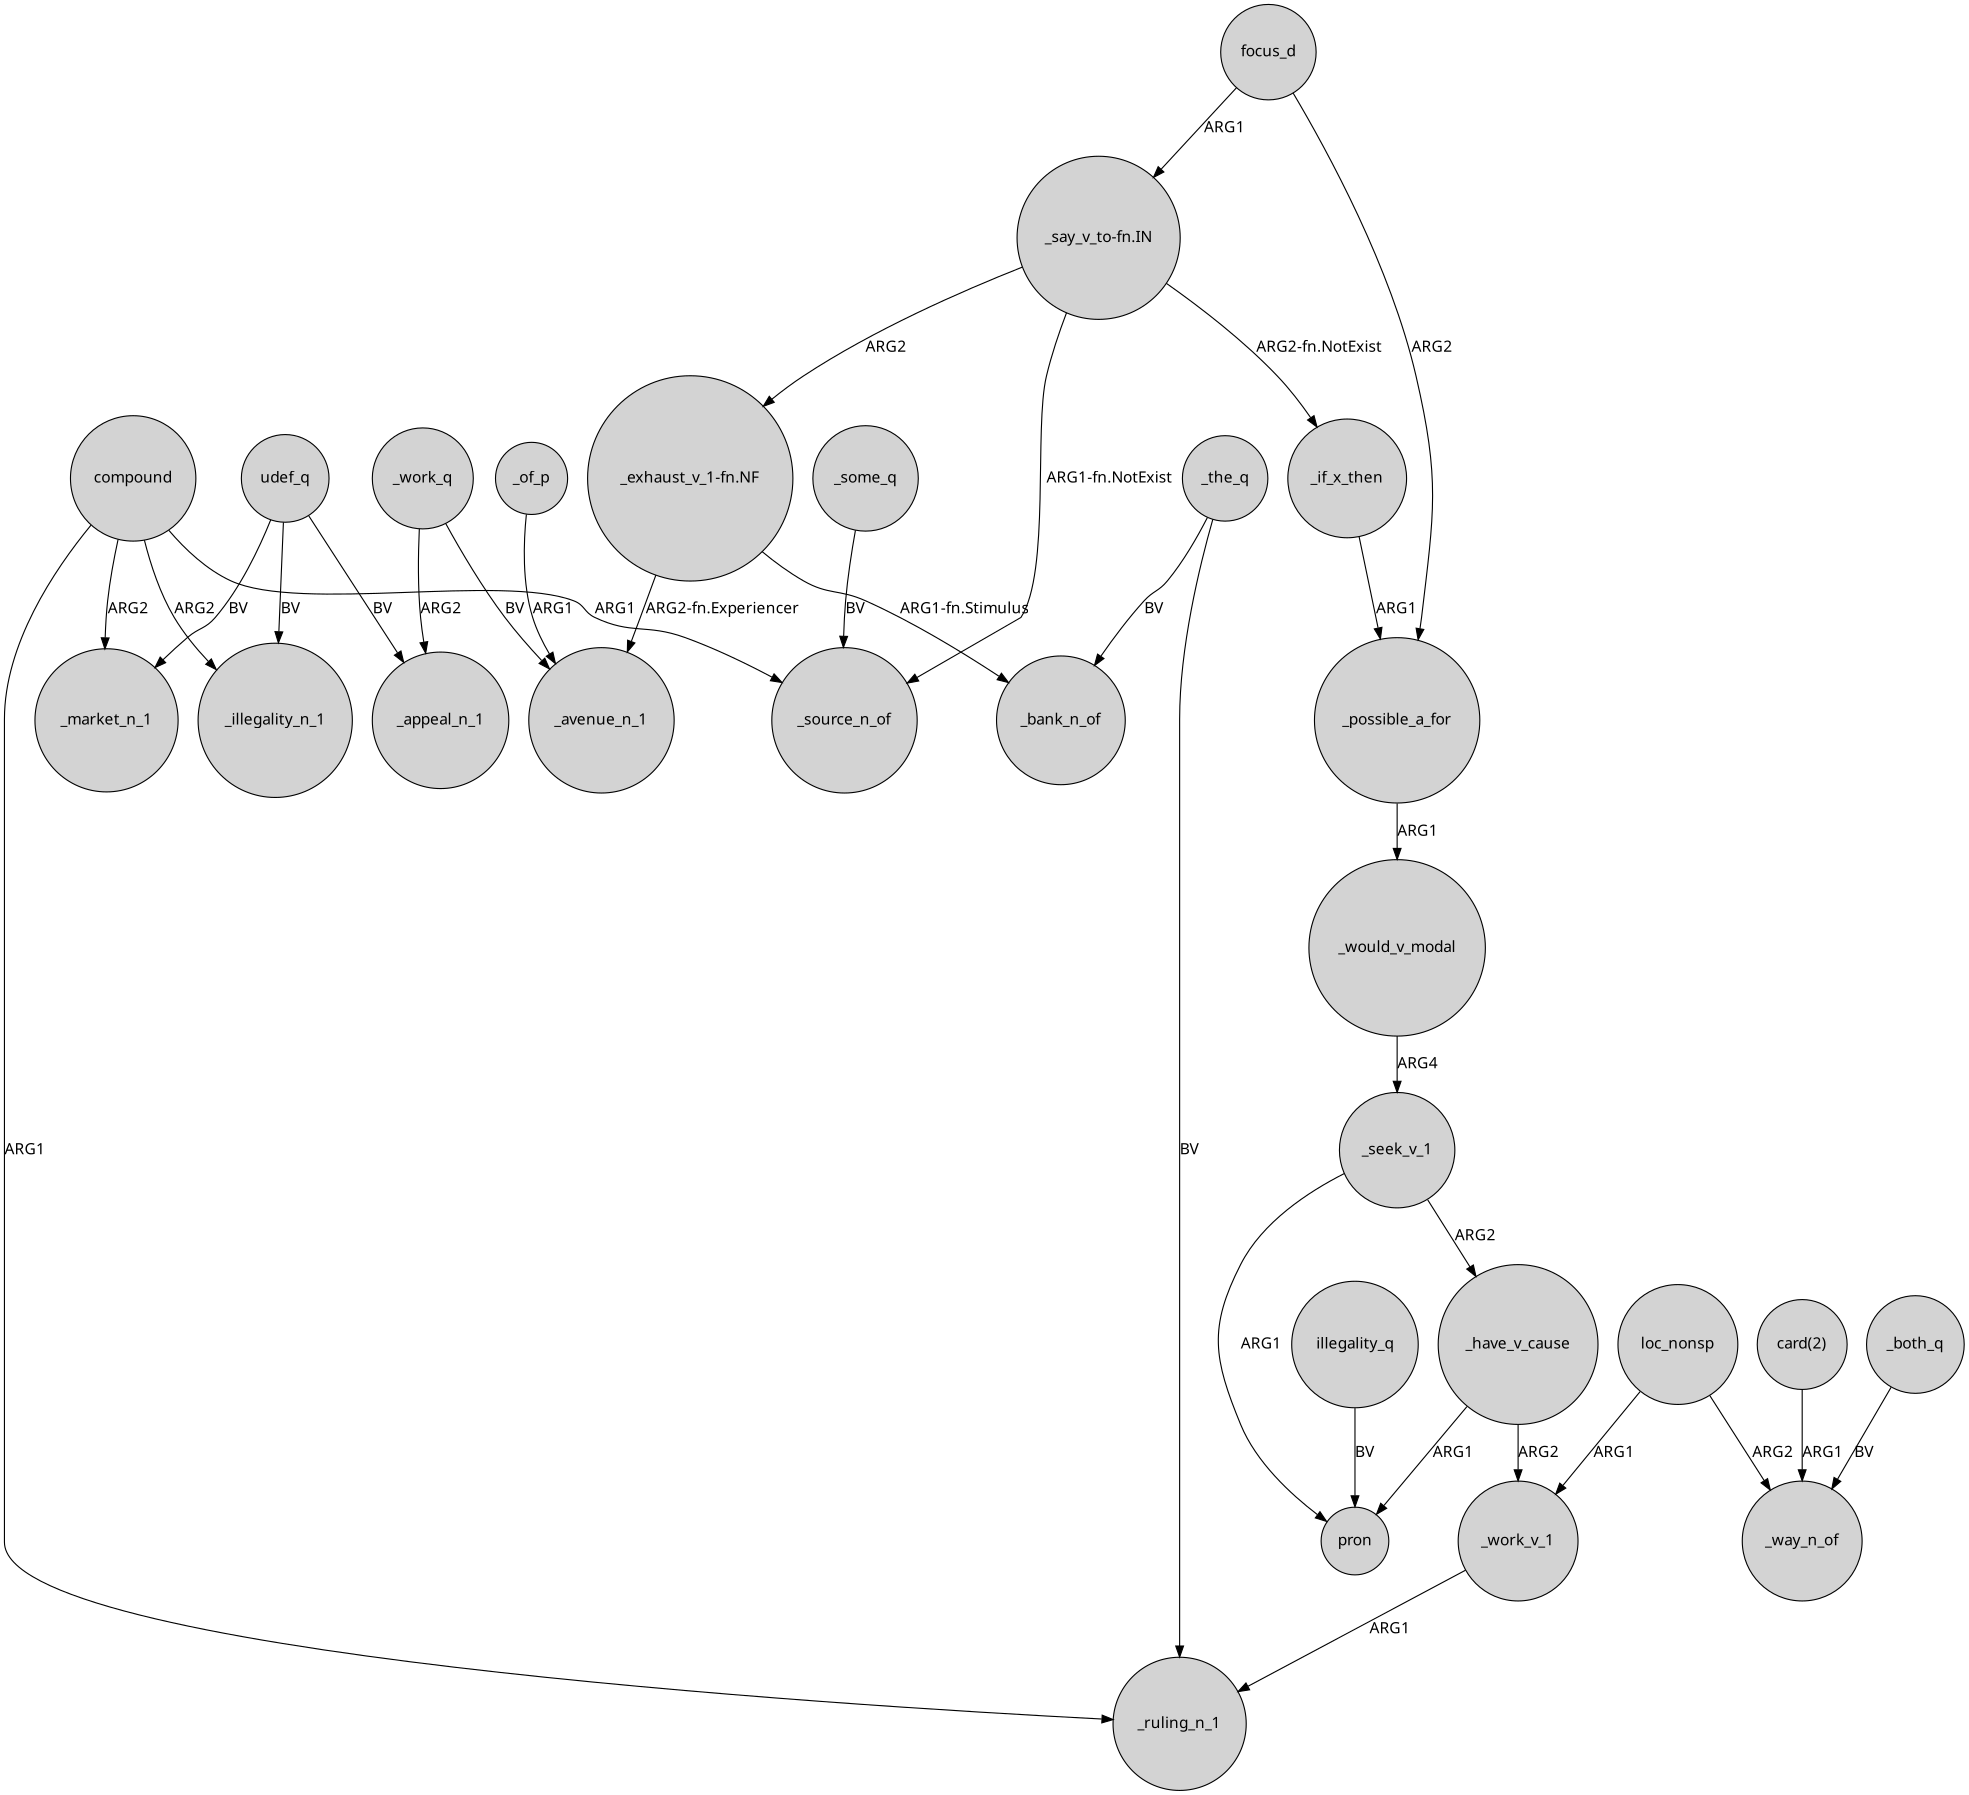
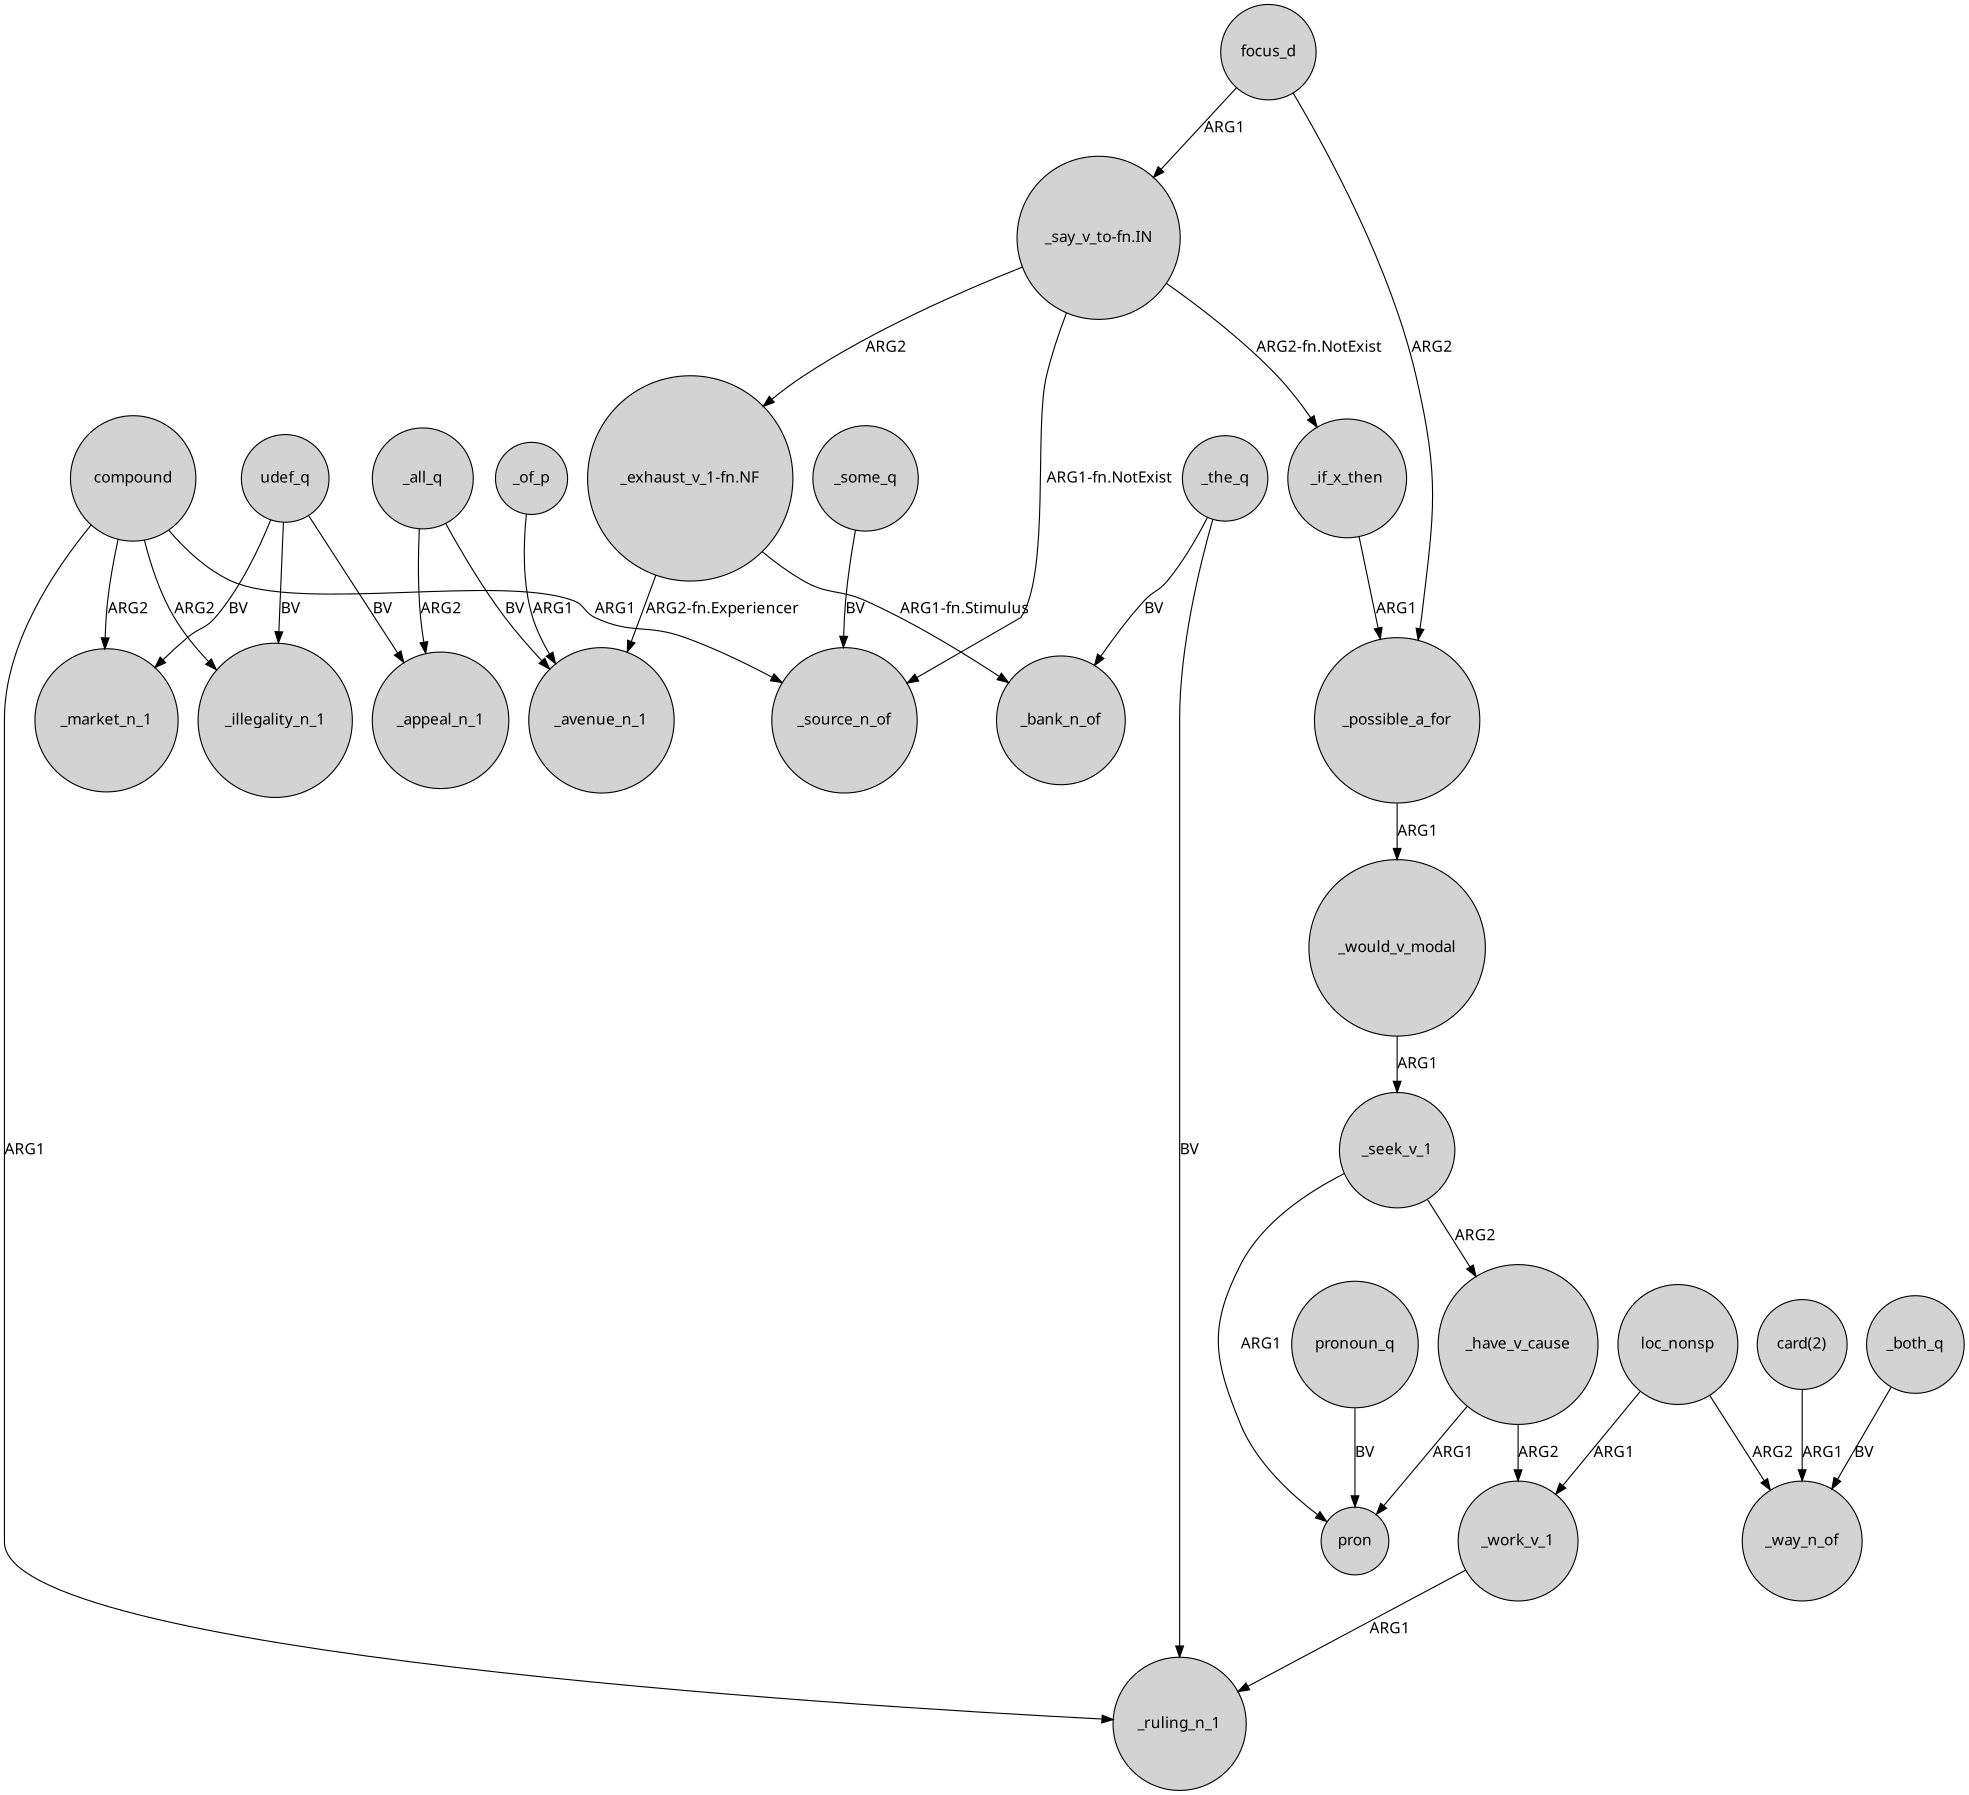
node "_work_q": label "_work_q" -> "_all_q"
edge "_would_v_modal" -> "_seek_v_1": label "ARG4" -> "ARG1"
node "illegality_q": label "illegality_q" -> "pronoun_q"
